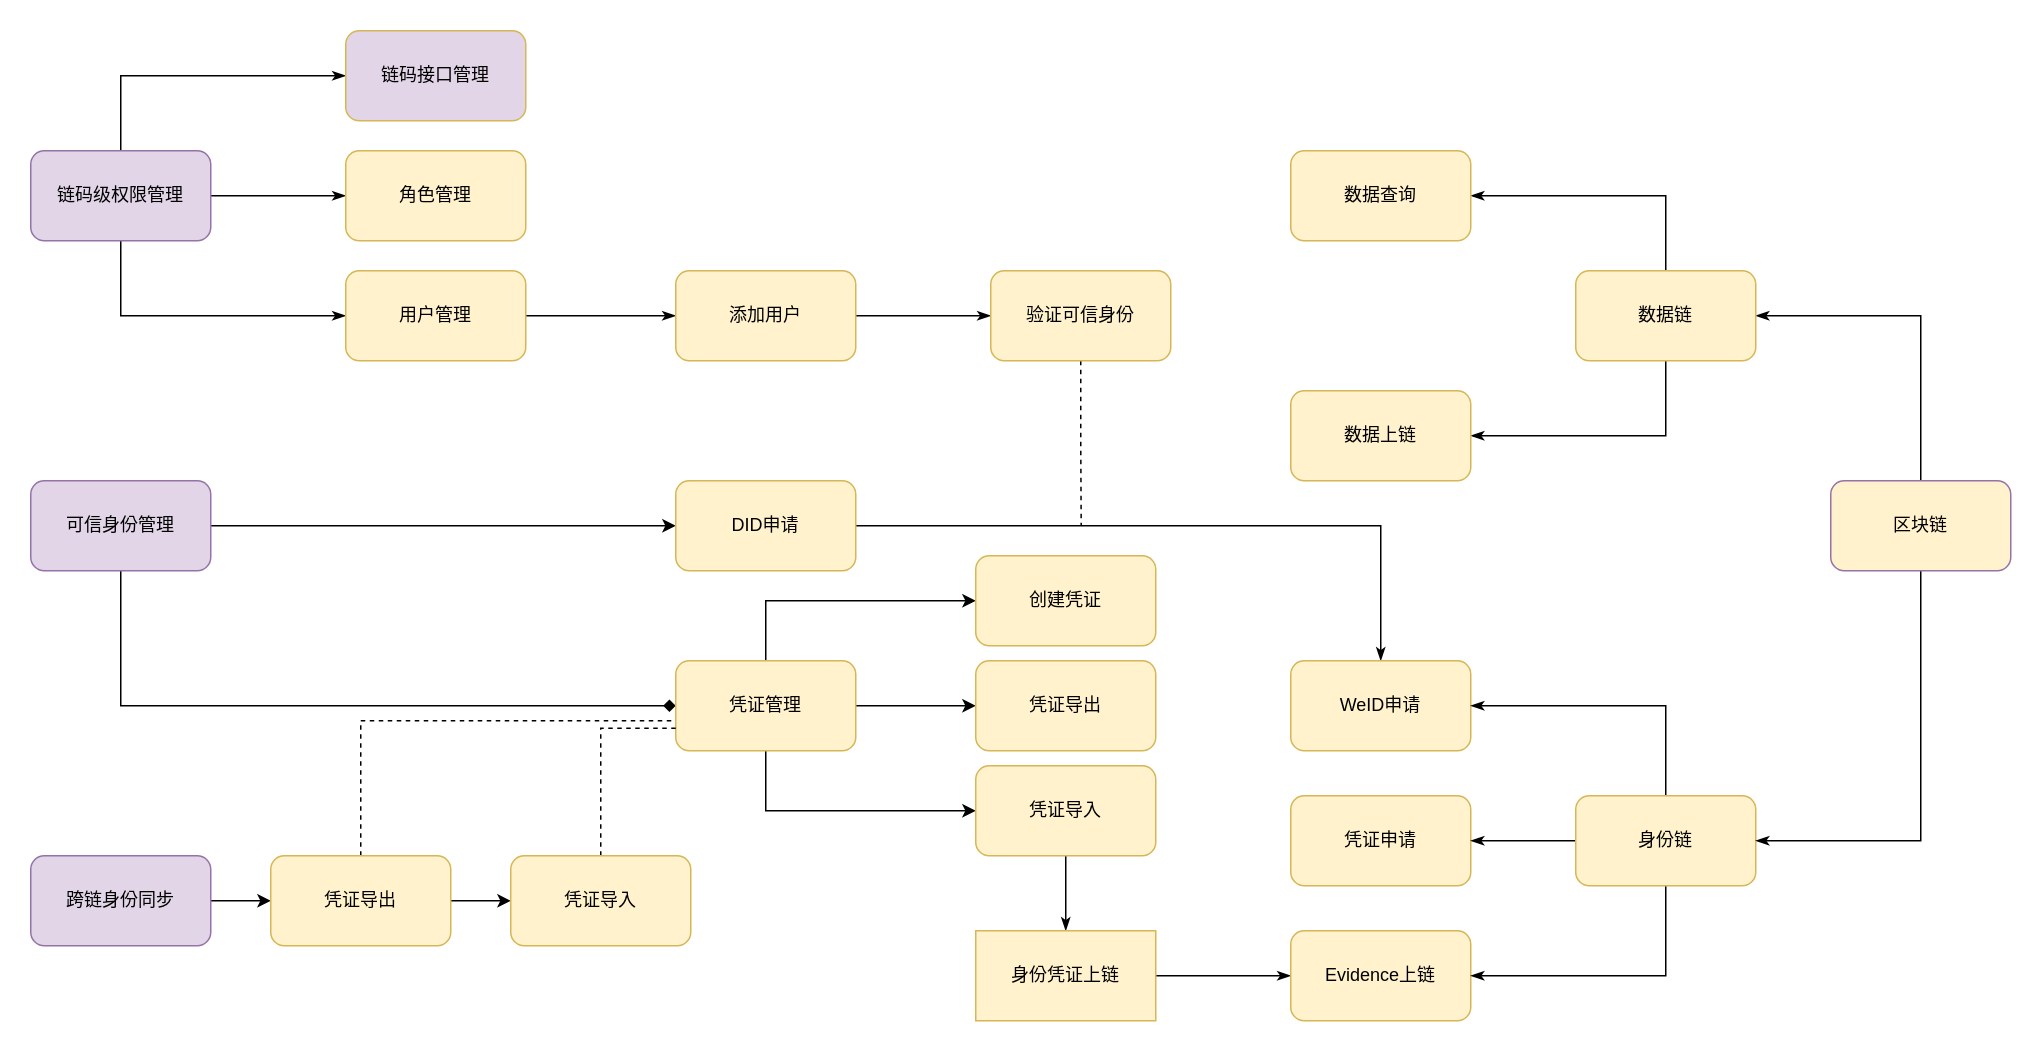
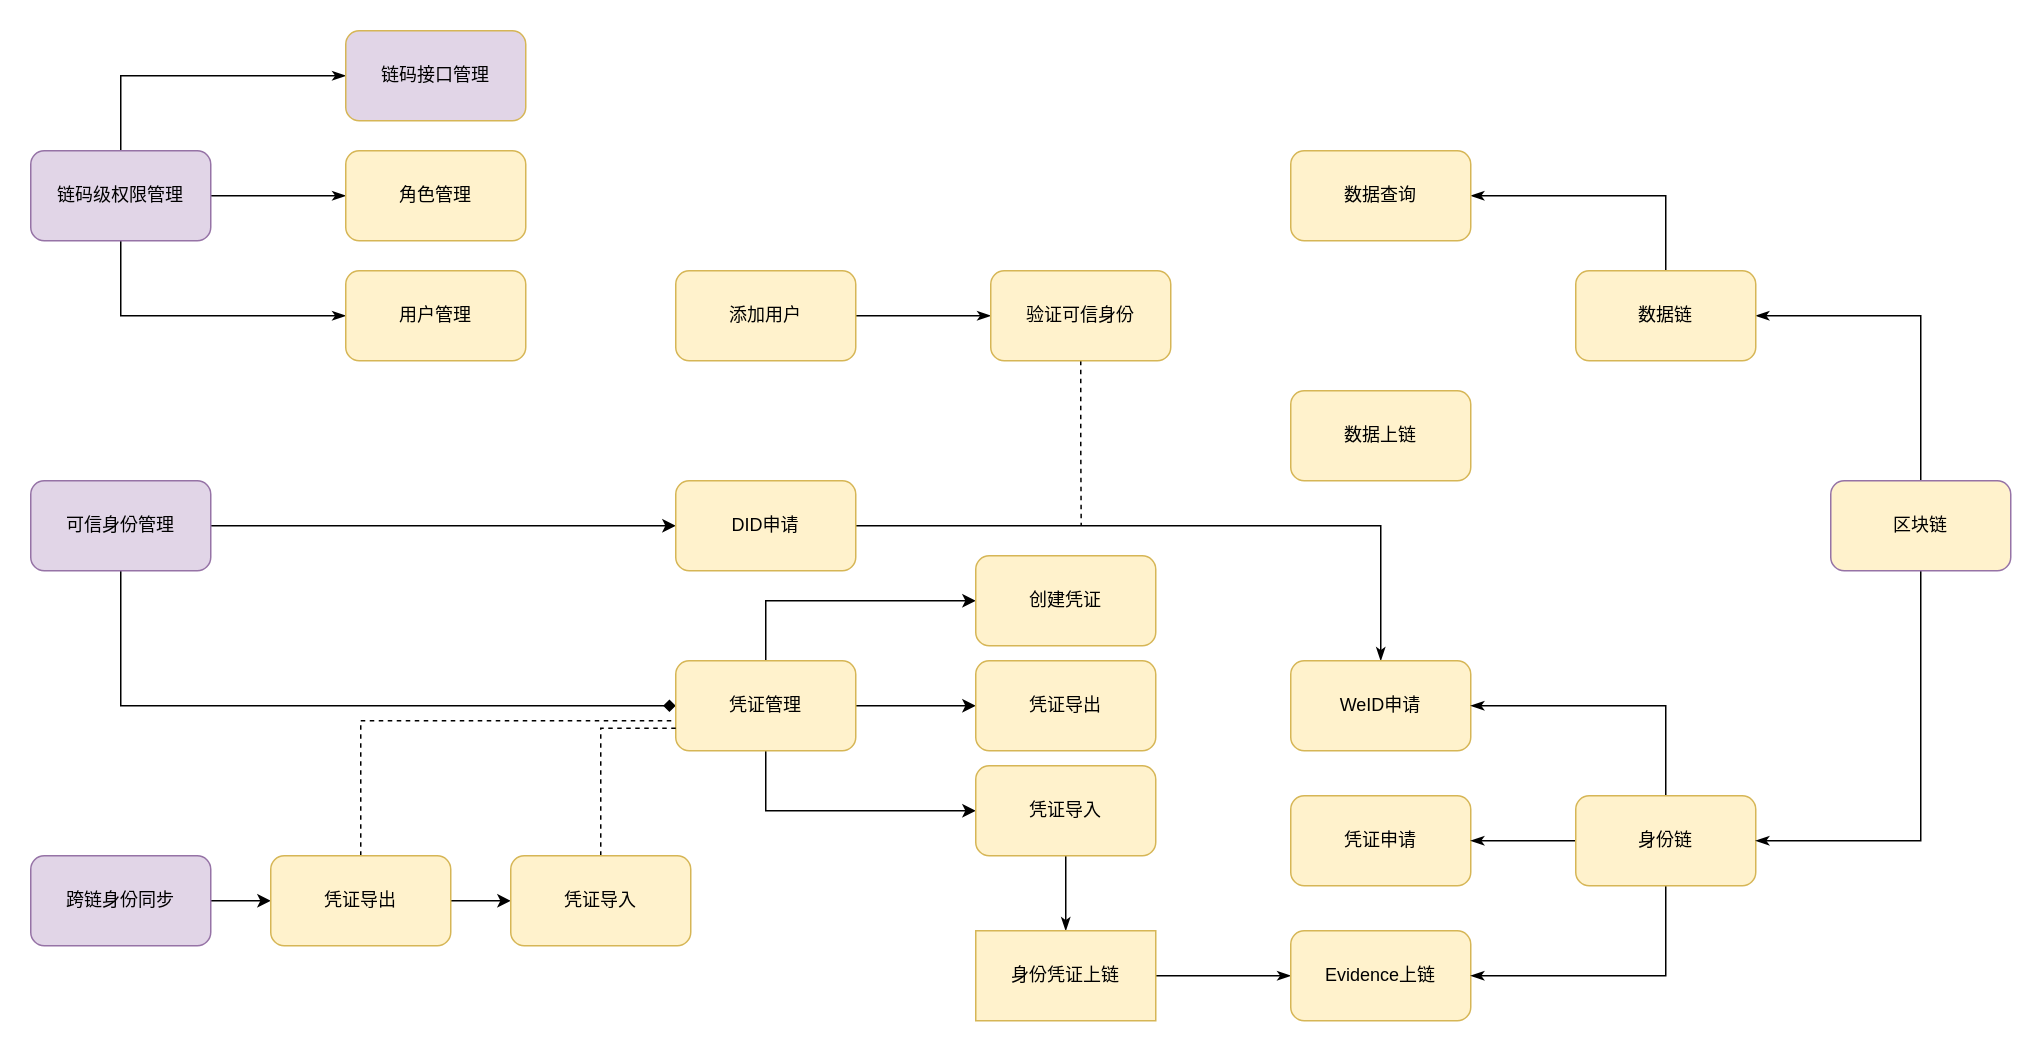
edge "用户管理" -> "添加用户": removed
edge "数据链" -> "数据上链": removed
